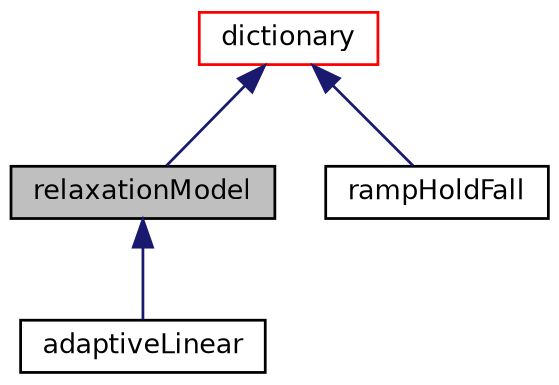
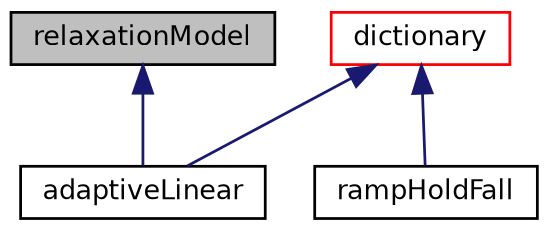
edge "relaxationModel" -> "dictionary": now "adaptiveLinear" -> "dictionary"
